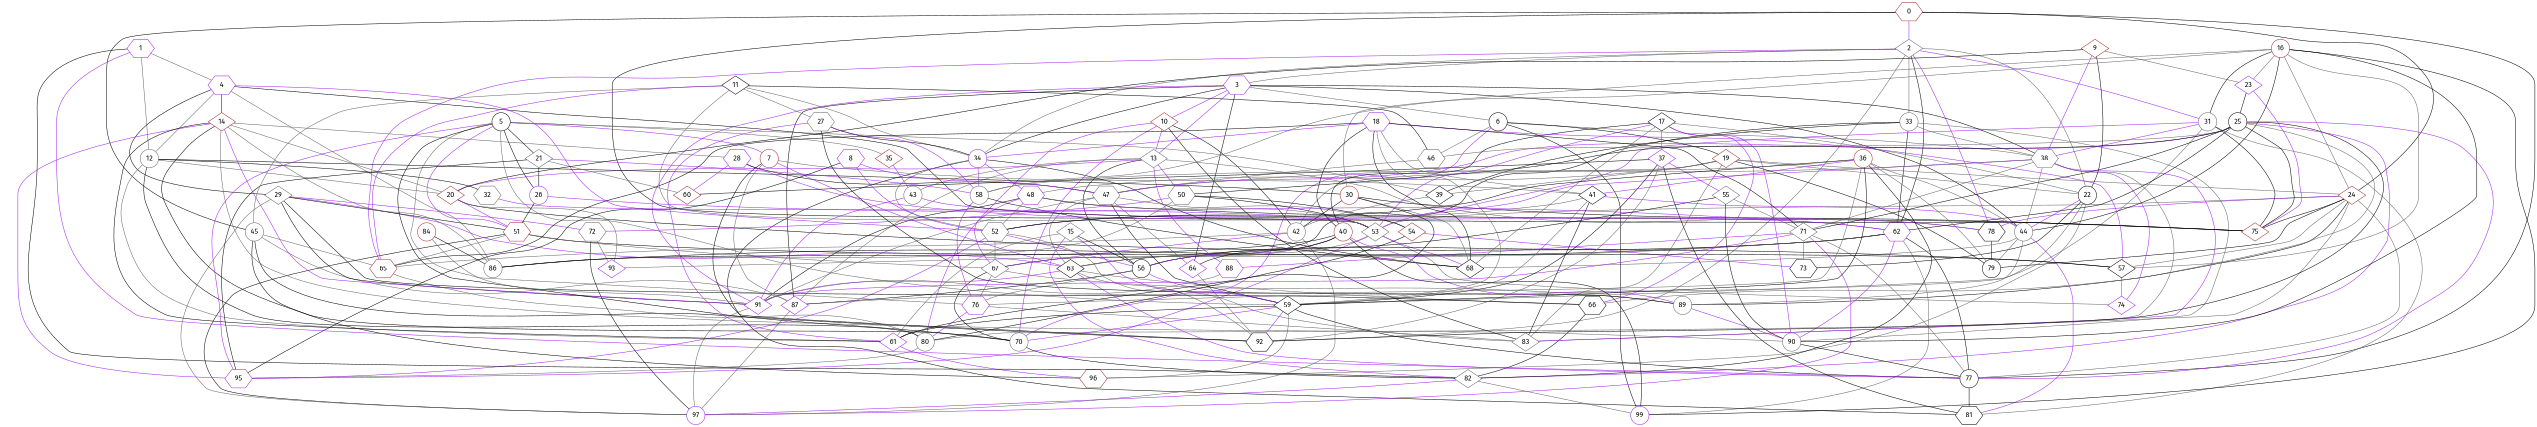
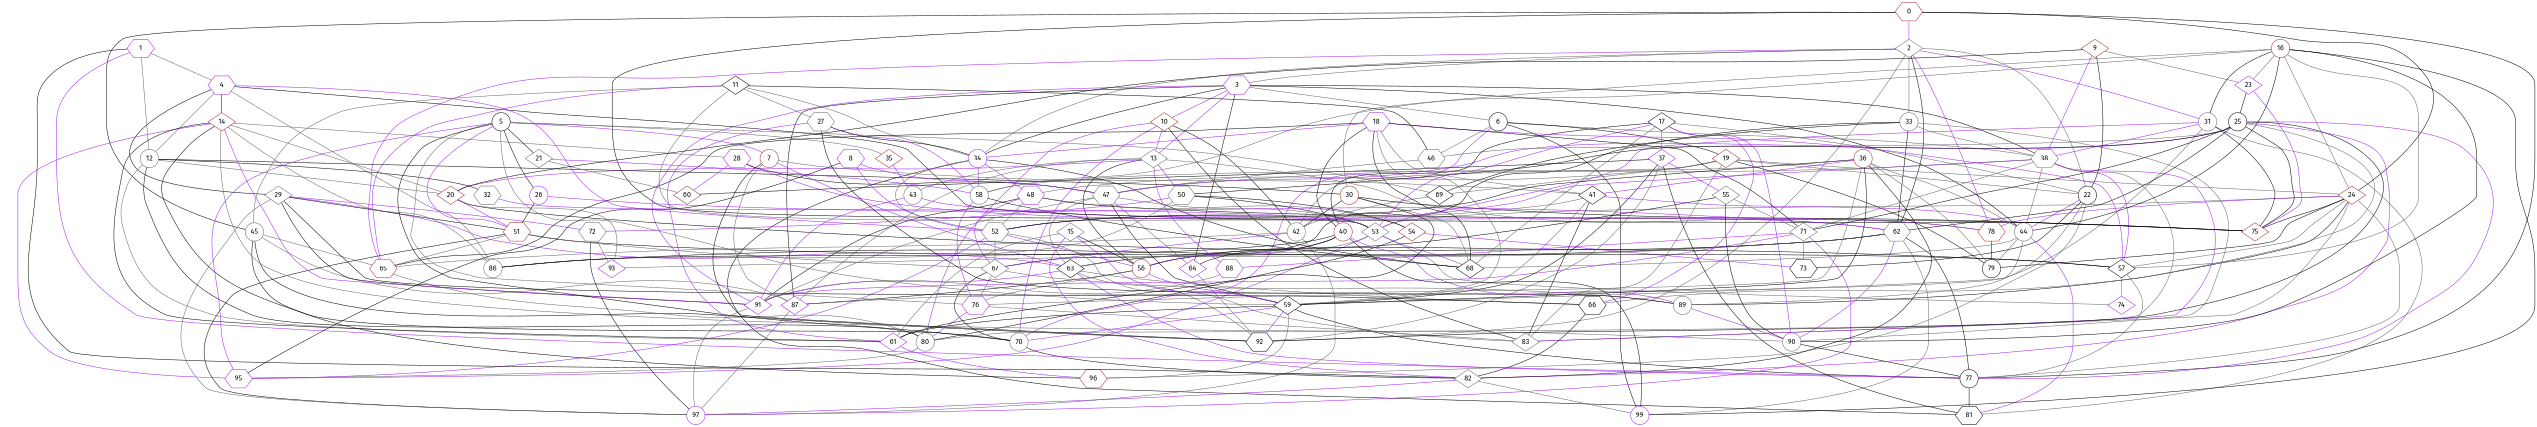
edge "21" -- "26": removed
edge "21" -- "95": removed
node "39": label "39" -> "69"
edge "38" -- "74": now "38" -- "57"
node "84": removed
node "62": color purple -> gray40
node "78": color black -> brown
node "56": color black -> brown
edge "71" -- "77": now "57" -- "77"
